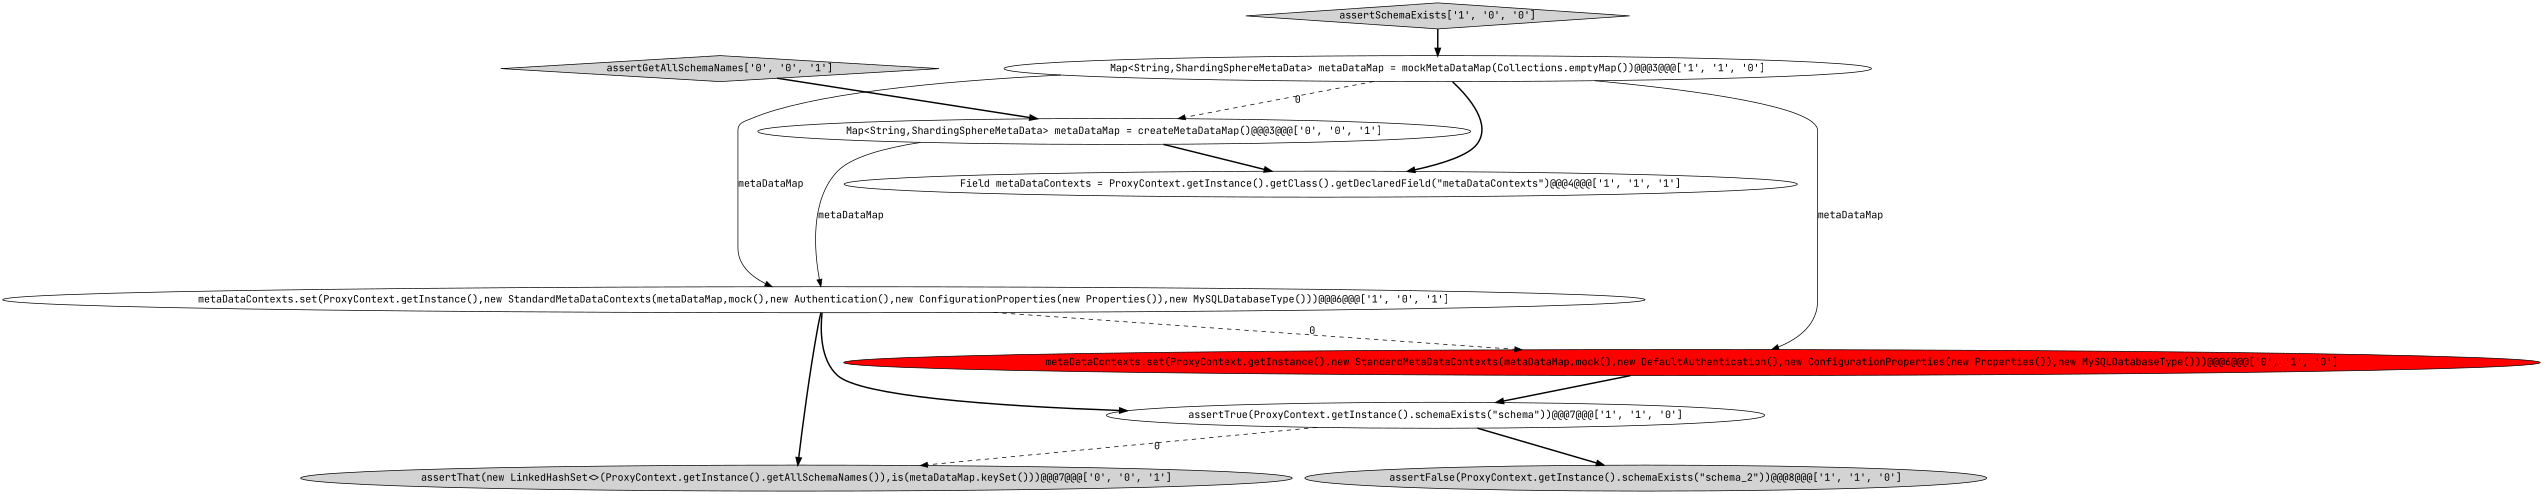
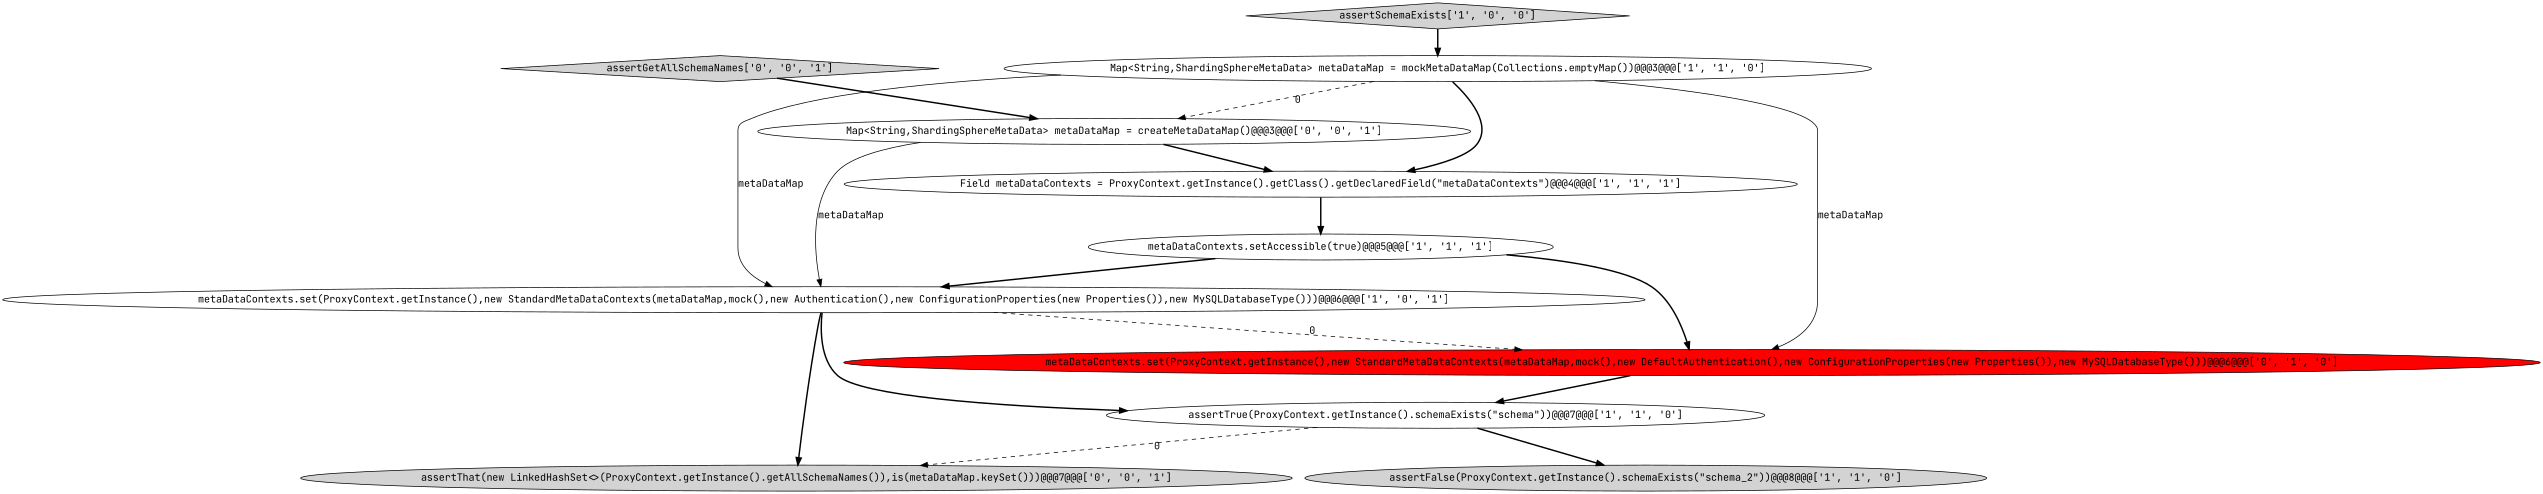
node "metaDataContexts.setAccessible(true)@@@5@@@['1', '1', '1']": added
